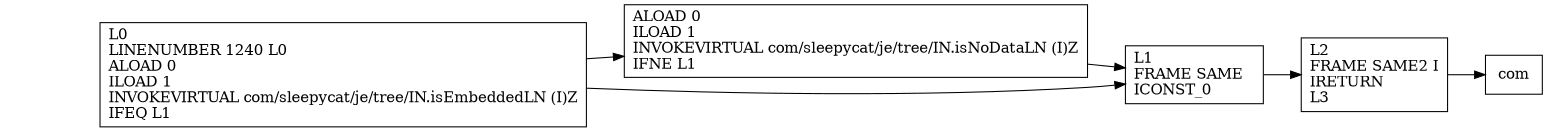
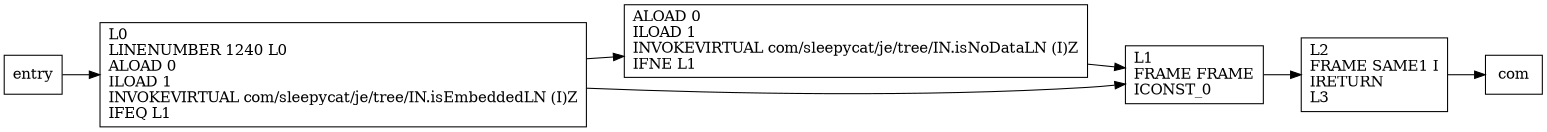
node "entry": added
node "L1 FRAME SAME ICONST_0": label "L1 FRAME SAME ICONST_0" -> "L1 FRAME FRAME ICONST_0"
node "L2 FRAME SAME2 I IRETURN L3": label "L2 FRAME SAME2 I IRETURN L3" -> "L2 FRAME SAME1 I IRETURN L3"
